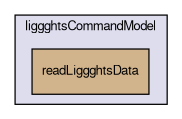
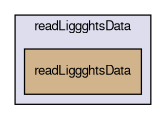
cluster "liggghtsCommandModel": label "liggghtsCommandModel" -> "readLiggghtsData"
